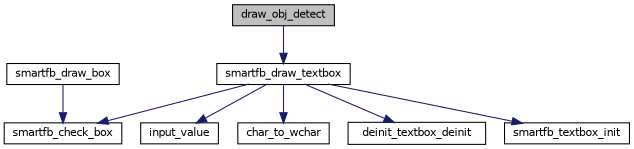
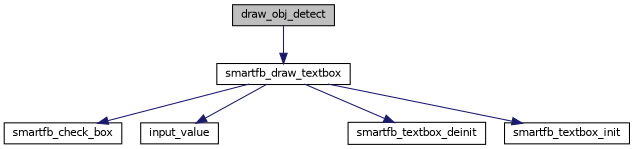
node "smartfb_draw_box": removed
node "char_to_wchar": removed
node "deinit_textbox_deinit": label "deinit_textbox_deinit" -> "smartfb_textbox_deinit"
